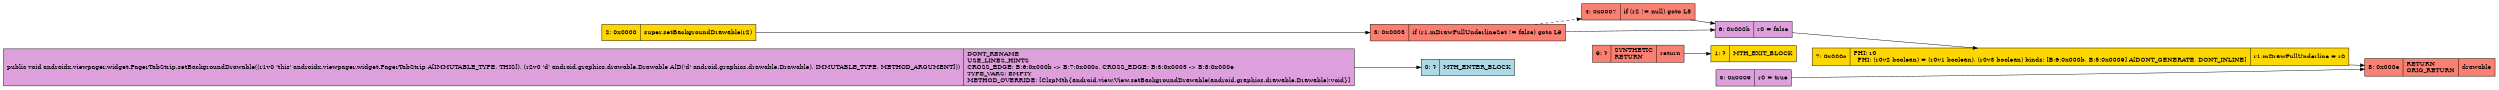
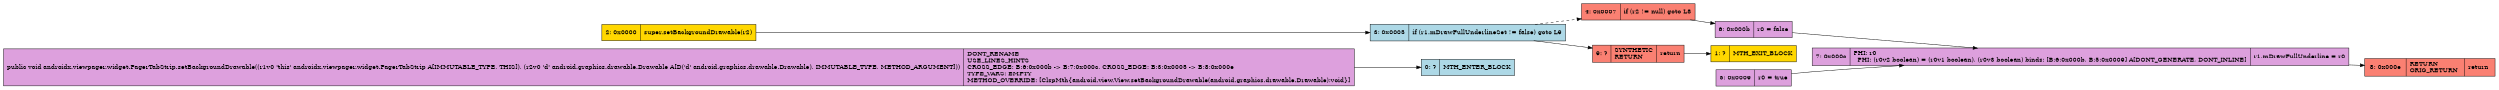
edge "3: 0x0005" -> "6: 0x000b": now "3: 0x0005" -> "9: ?"
node "3: 0x0005": fillcolor salmon -> lightblue
node "7: 0x000c": fillcolor gold -> plum
node "8: 0x000e": text "drawable" -> "return"
edge "5: 0x0009" -> "8: 0x000e": now "5: 0x0009" -> "7: 0x000c"
